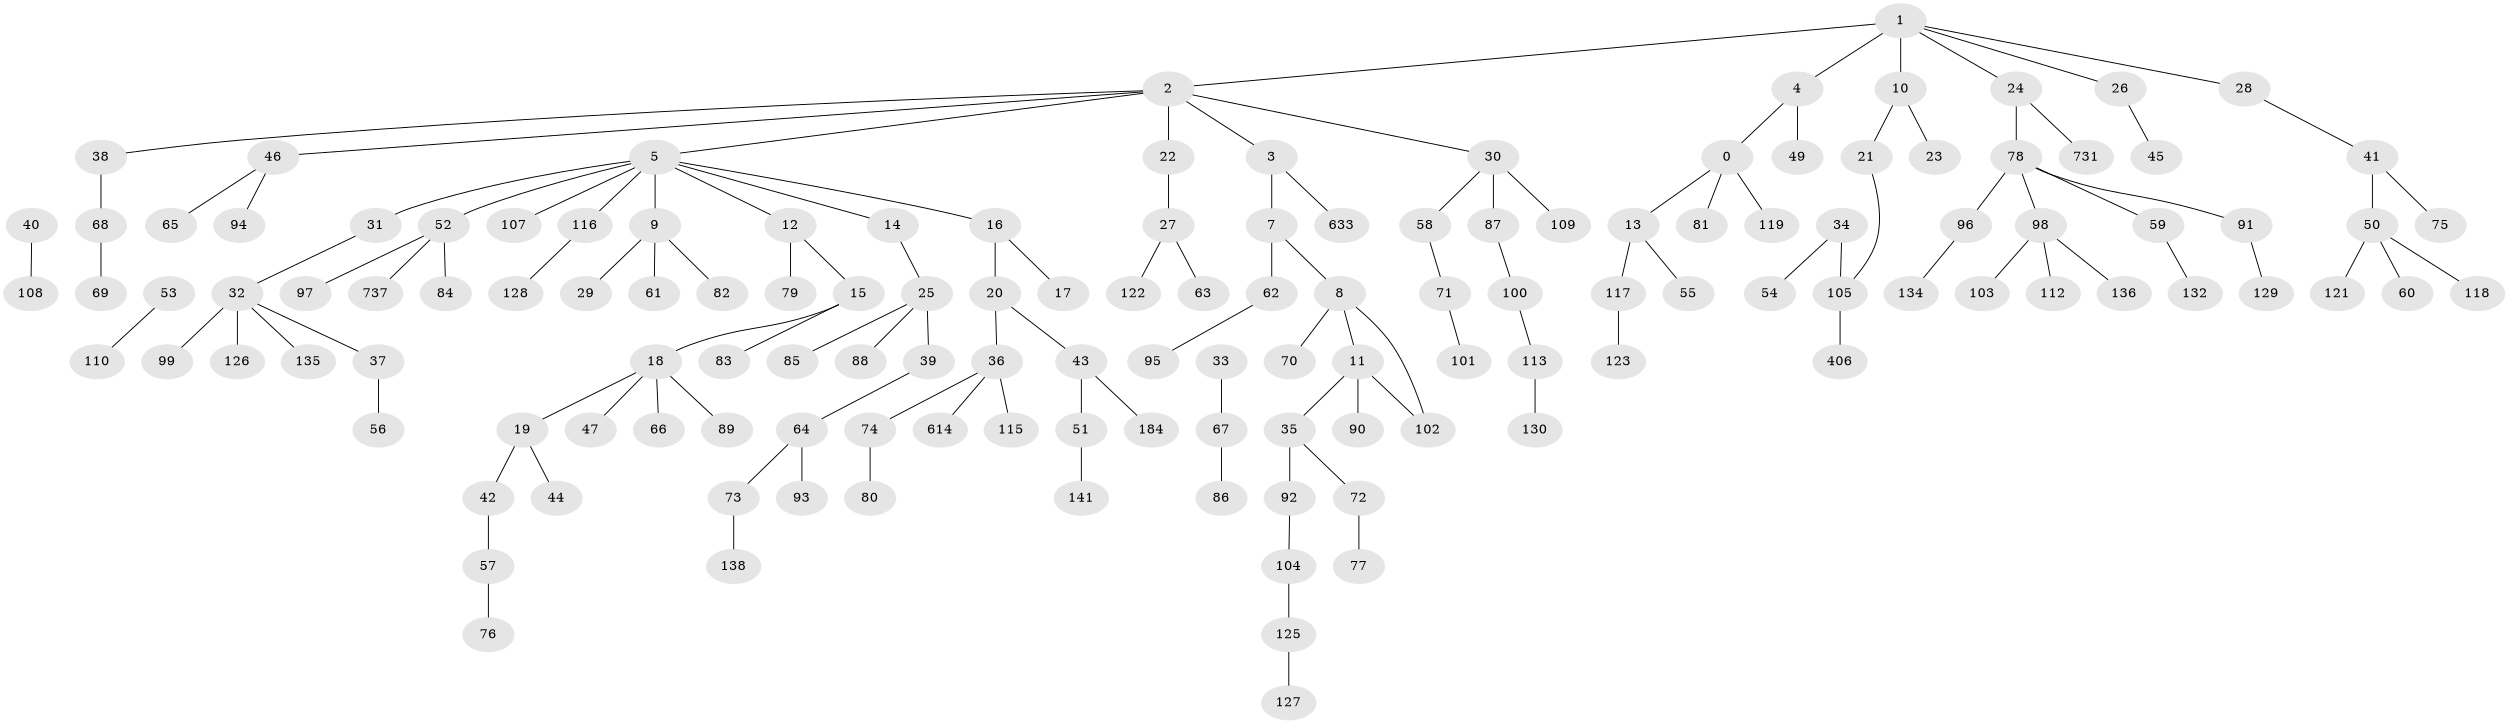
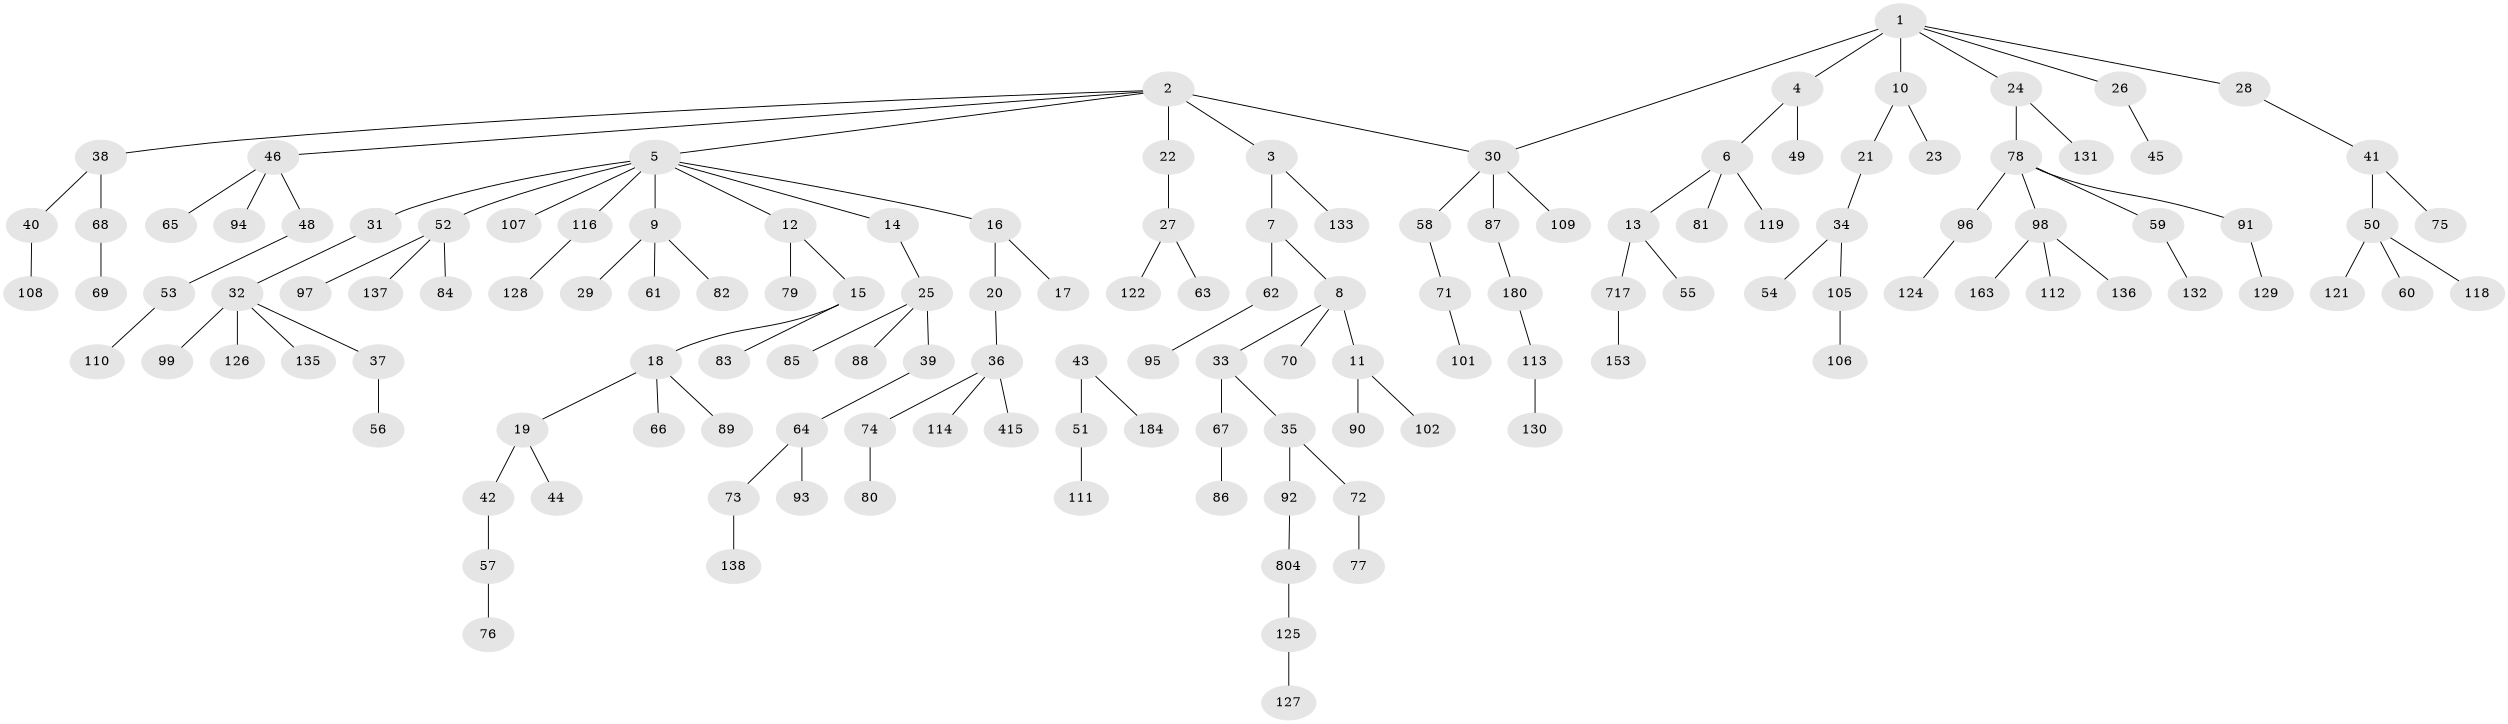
edge "1" -- "2": now "1" -- "30"
node "0": label "0" -> "6"
node "731": label "731" -> "131"
edge "38" -- "40": added
node "48": added
node "633": label "633" -> "133"
edge "21" -- "105": now "21" -- "34"
node "737": label "737" -> "137"
node "100": label "100" -> "180"
node "117": label "117" -> "717"
node "134": label "134" -> "124"
node "103": label "103" -> "163"
edge "20" -- "43": removed
edge "8" -- "102": now "8" -- "33"
node "123": label "123" -> "153"
node "406": label "406" -> "106"
edge "11" -- "35": now "33" -- "35"
node "47": removed
node "614": label "614" -> "114"
node "115": label "115" -> "415"
node "141": label "141" -> "111"
node "104": label "104" -> "804"
